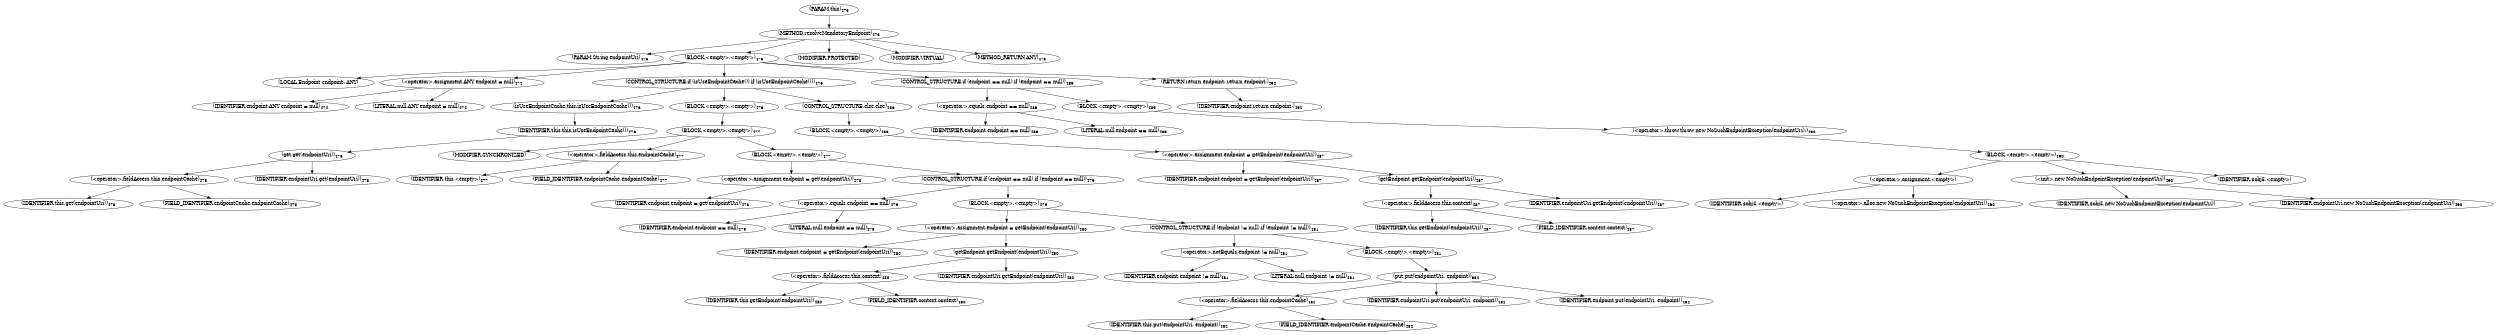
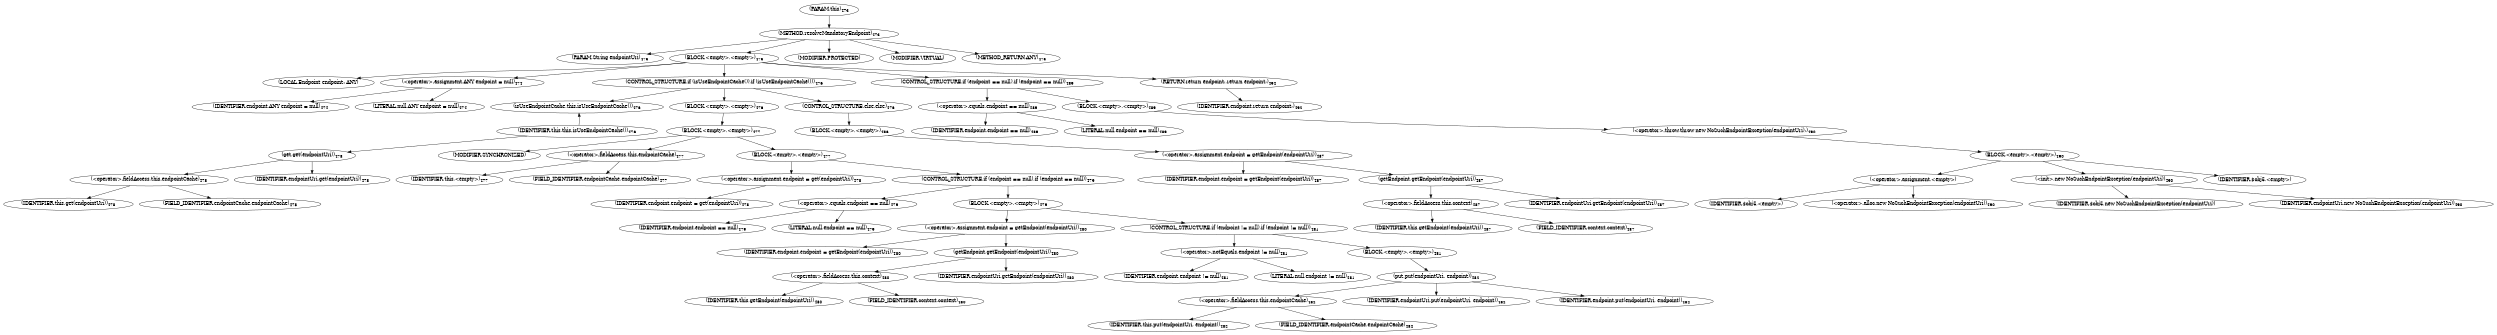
node "(CONTROL_STRUCTURE,else,else)": text "486" -> "476"
edge "(isUseEndpointCache,this.isUseEndpointCache())" -> "(IDENTIFIER,this,this.isUseEndpointCache())": reversed
node "(put,put(endpointUri, endpoint))": text "682" -> "482"
